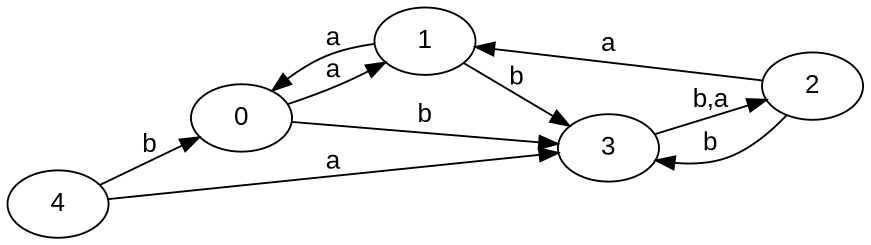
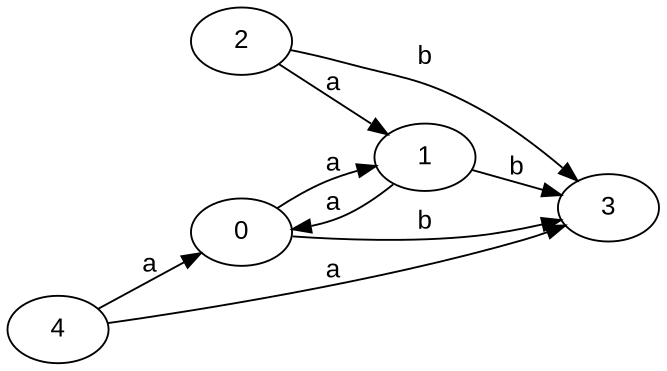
edge "3" -> "2": removed, label "b,a"
edge "4" -> "0": label "b" -> "a"
